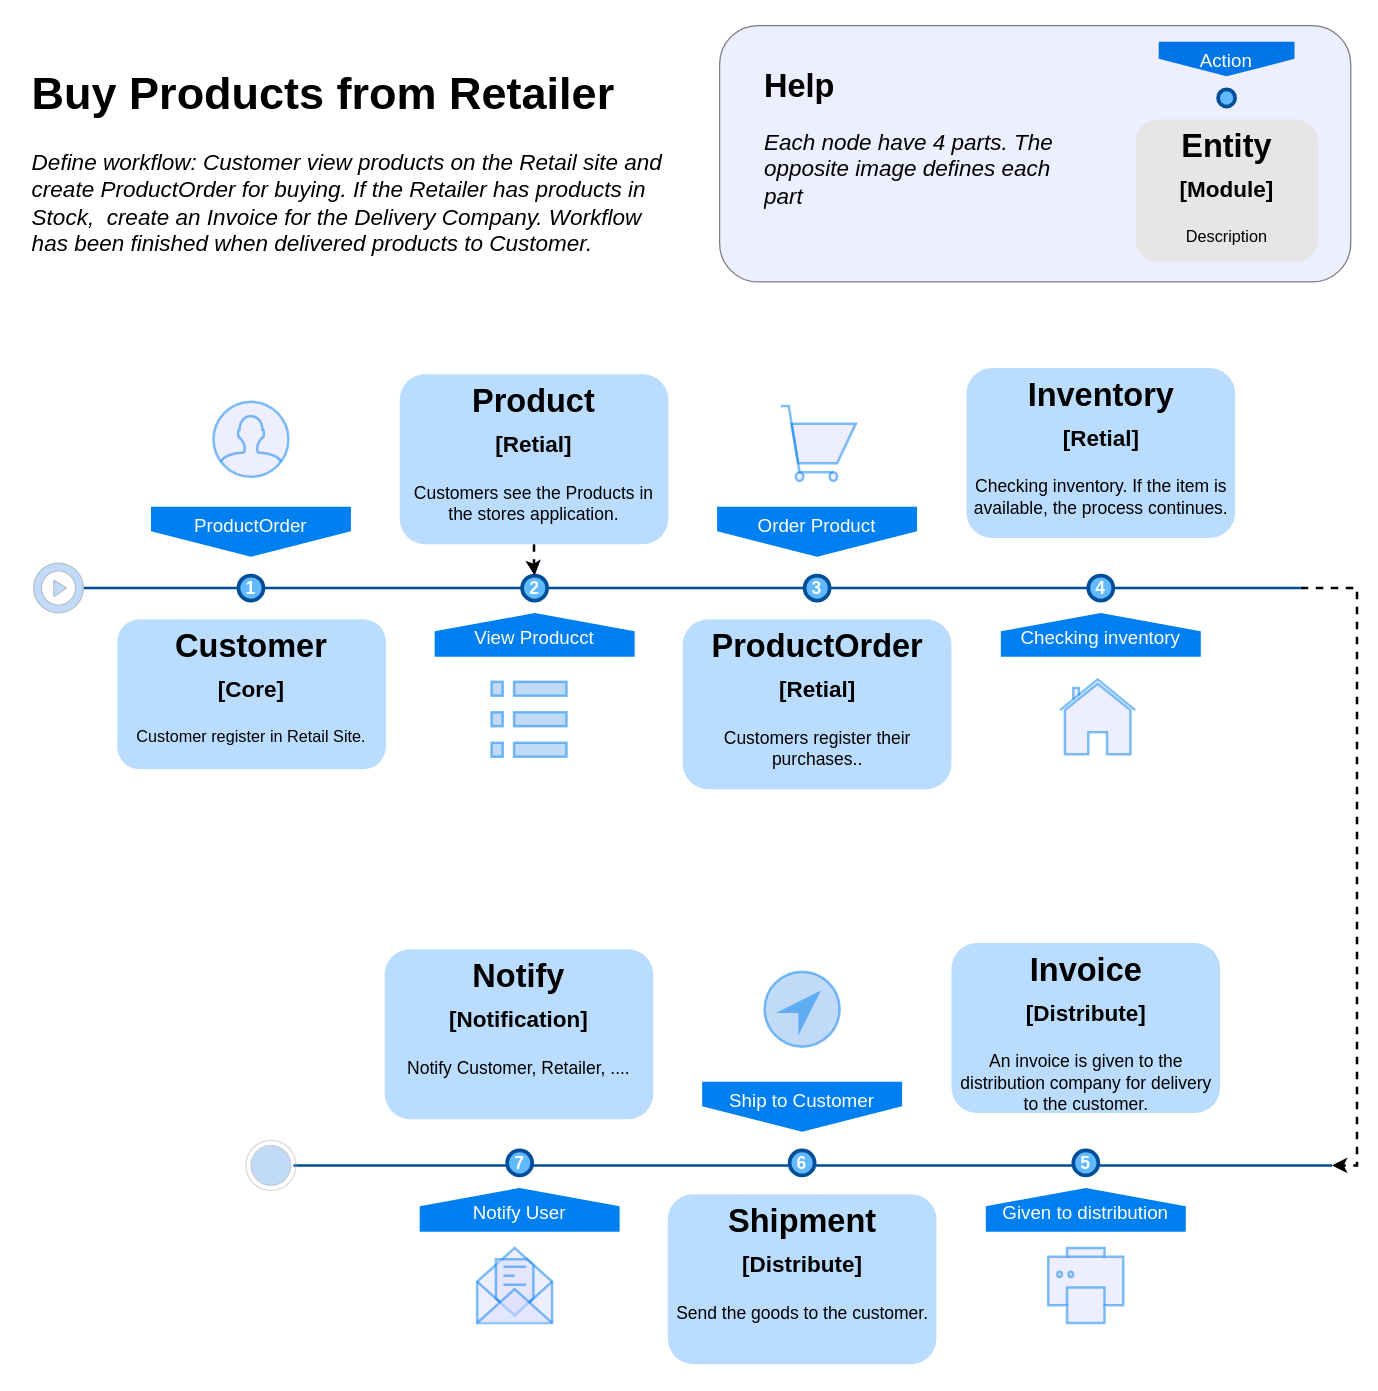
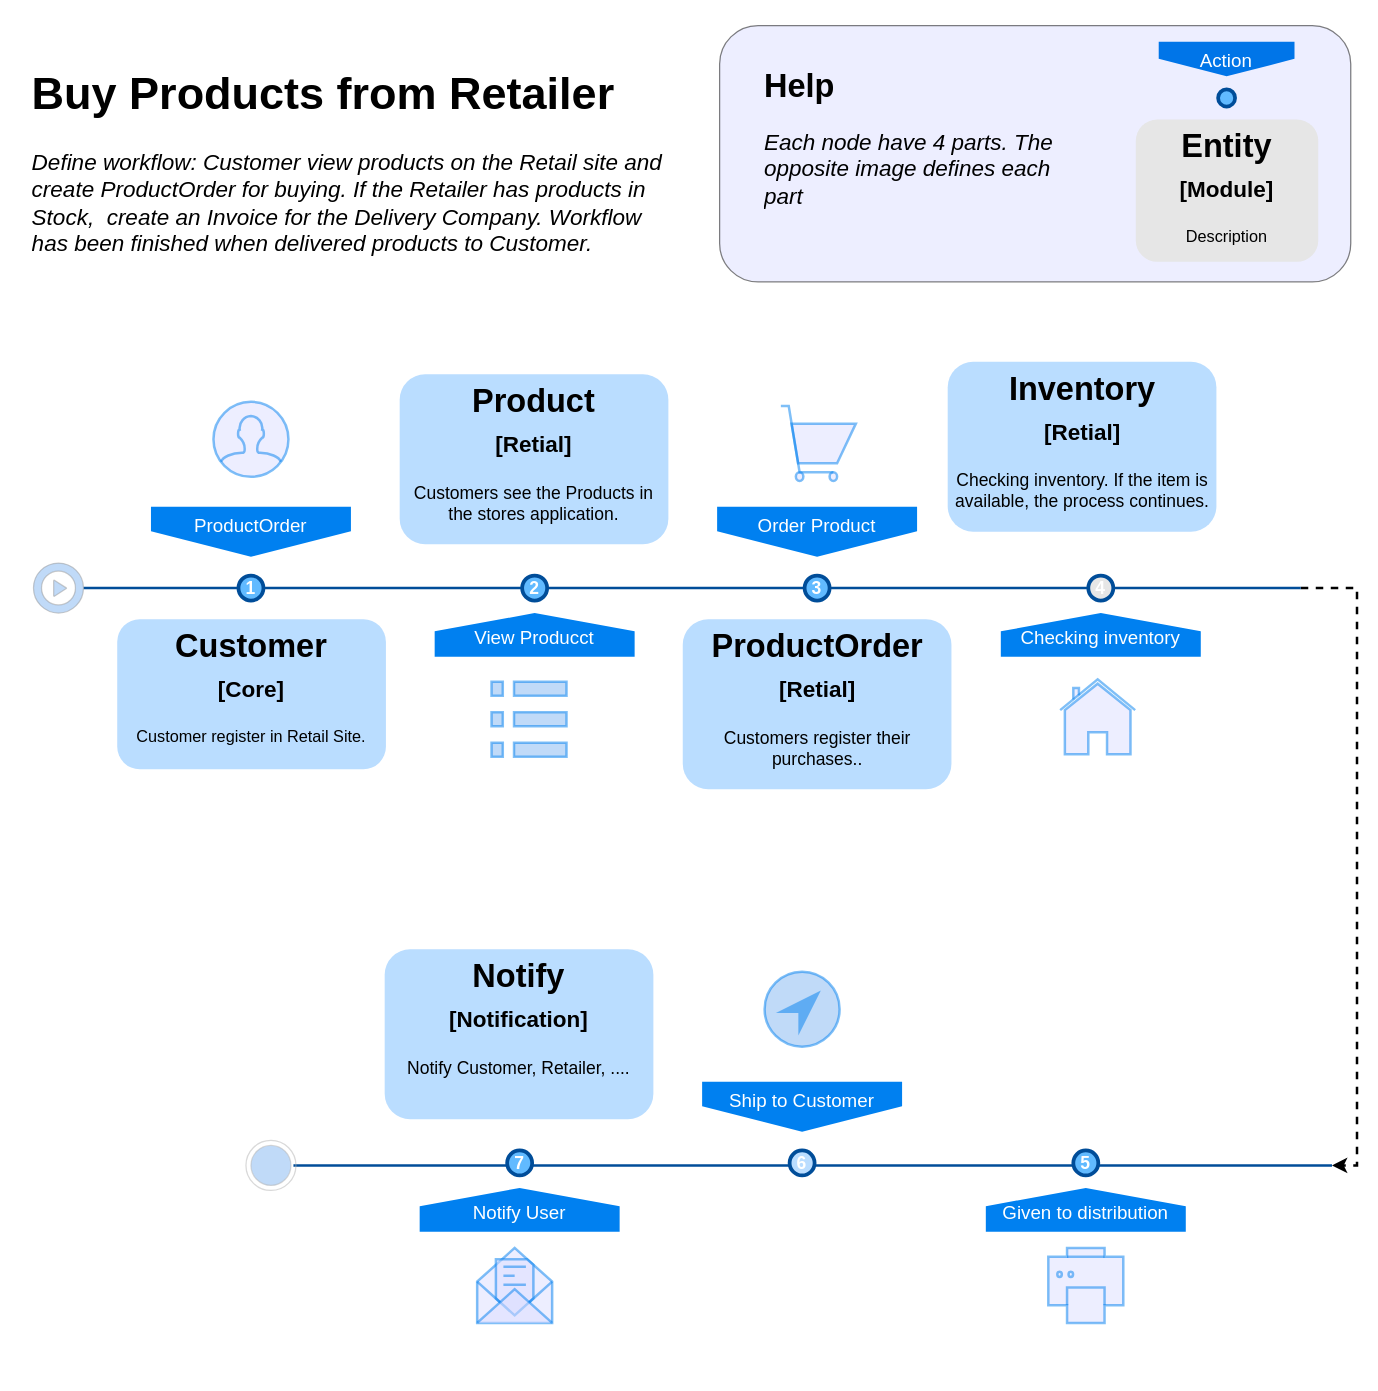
node "Inventory [Retial]Checking inventory. If the item is available, the process continues.": moved (1101, 453) -> (1082, 447)
edge "Product [Retial]Customers see the Products in the stores application." -> "2": removed
node "4": fillcolor #61baff -> #e6e6e6
node "Invoice [Distribute] An invoice is given to the distribution company for delivery to the customer.": removed
node "6": fillcolor #61baff -> #baddff
node "Shipment [Distribute]Send the goods to the customer.": removed
